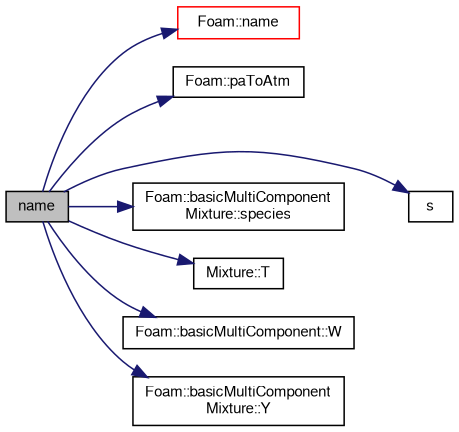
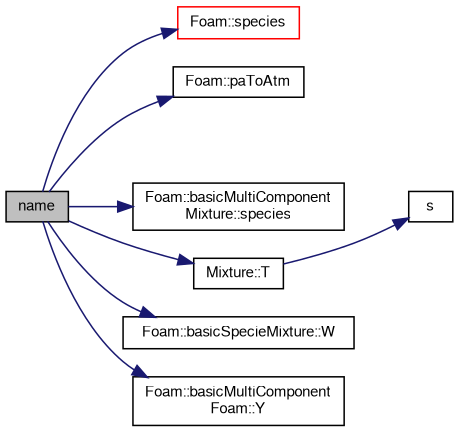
node "Foam::name": label "Foam::name" -> "Foam::species"
edge "name" -> "s": now "Mixture::T" -> "s"
node "Foam::basicMultiComponent::W": label "Foam::basicMultiComponent::W" -> "Foam::basicSpecieMixture::W"
node "Foam::basicMultiComponent Mixture::Y": label "Foam::basicMultiComponent Mixture::Y" -> "Foam::basicMultiComponent Foam::Y"
